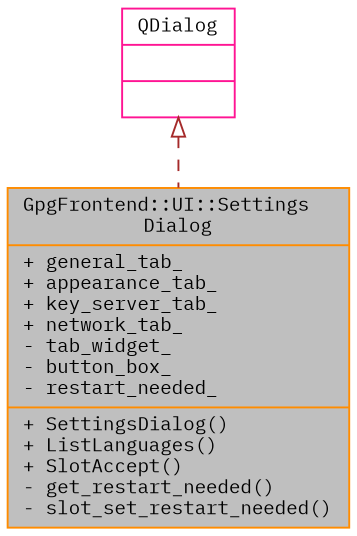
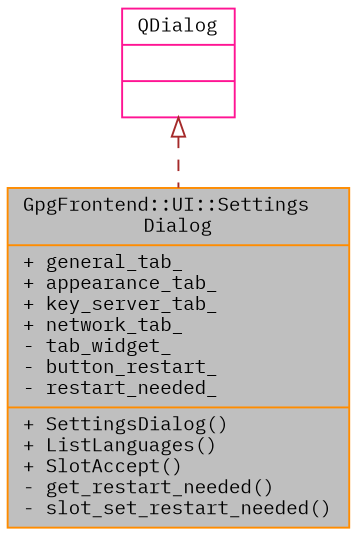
node "GpgFrontend::UI::Settings": text "- button_box_" -> "- button_restart_"
